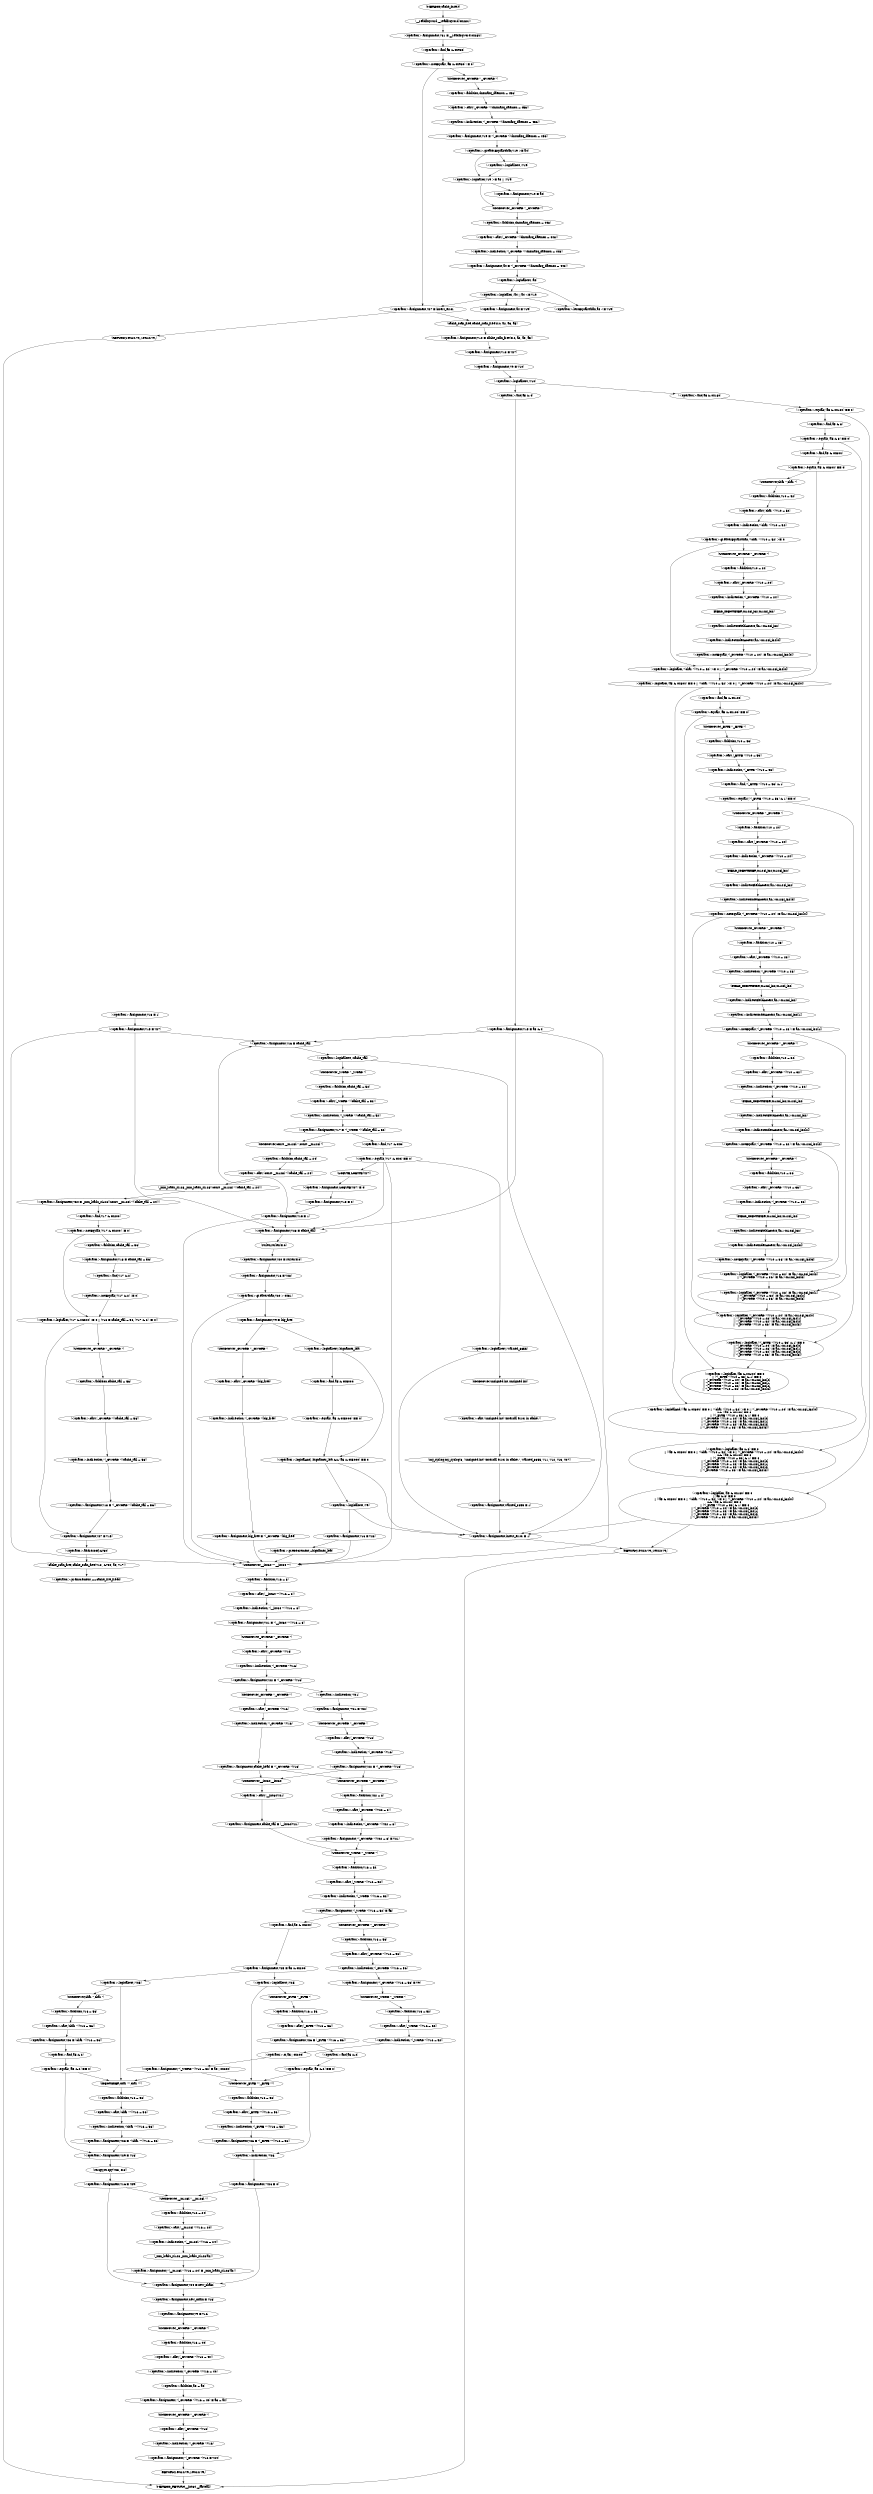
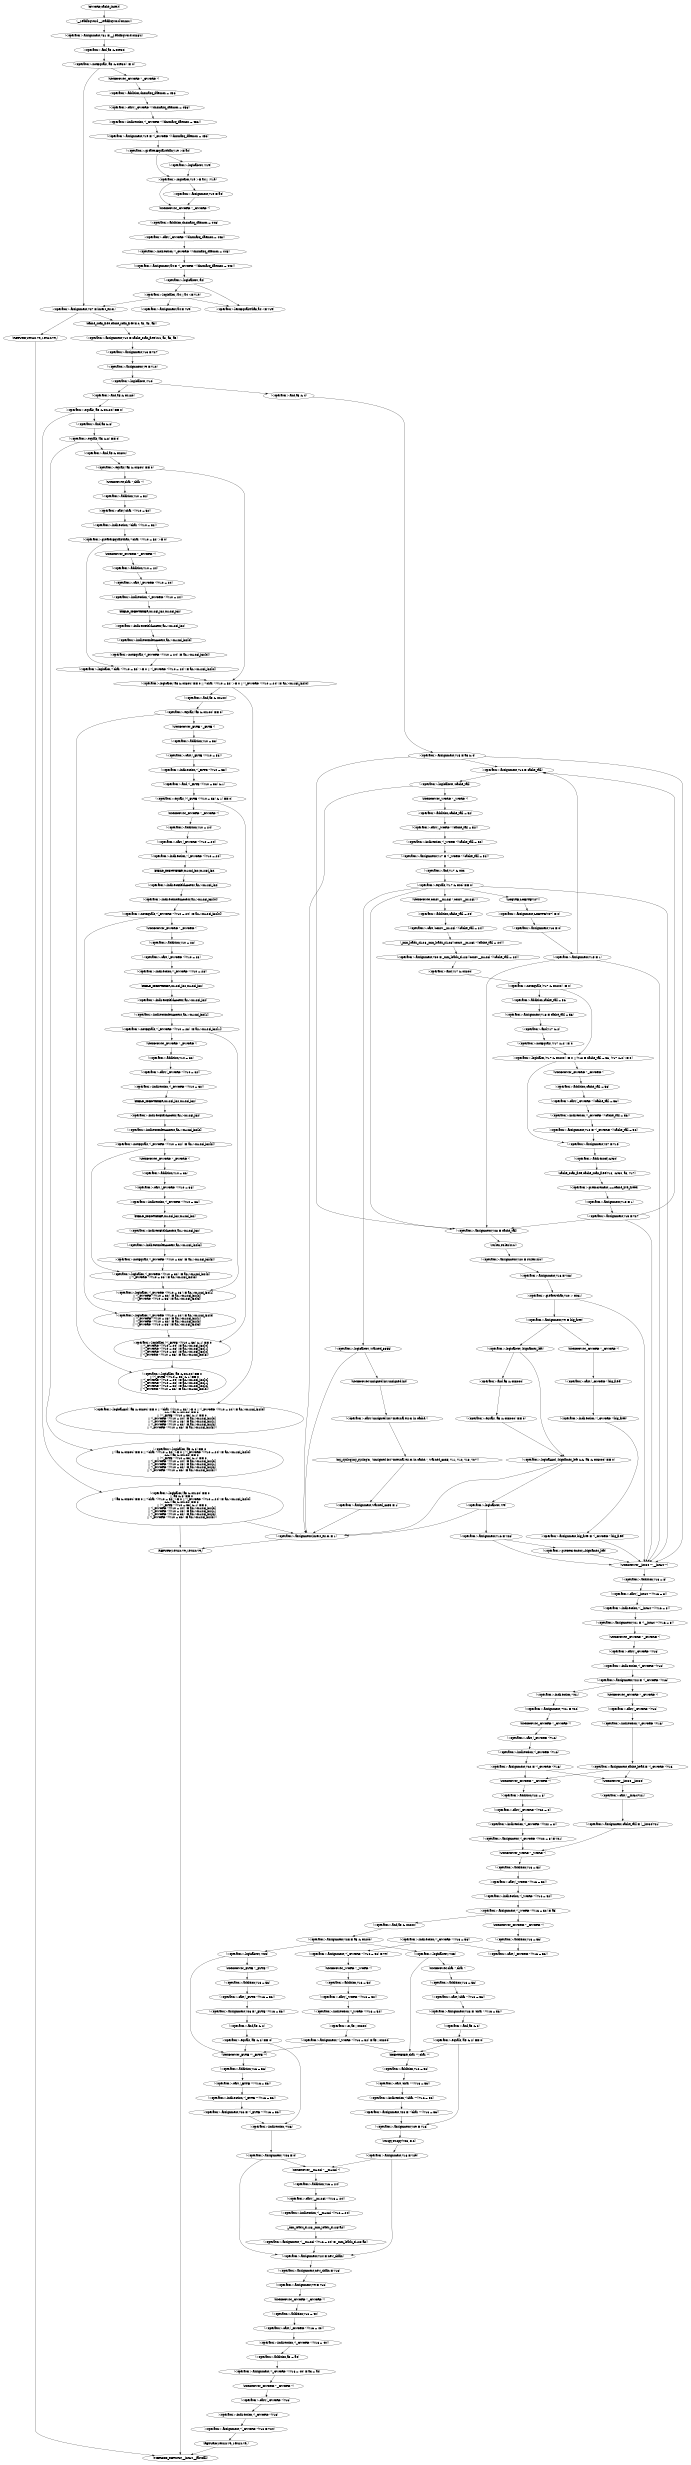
node "(METHOD,cache_insert)": label "(METHOD,cache_insert)" -> "(QWORD,cache_insert)"
edge "(<operator>.assignment,v17 = *(_WORD *)(cache_tail + 52))" -> "(UNKNOWN,const __m128i *,const __m128i *)": now "(<operator>.equals,(v17 & 0xC) == 0)" -> "(UNKNOWN,const __m128i *,const __m128i *)"
edge "(<operator>.preIncrement,++cache_live_freed)" -> "(<operator>.assignment,v13 = 1)": added
edge "(<operator>.cast,(_QWORD *)(v16 + 56))" -> "(<operator>.indirection,*(_QWORD *)(v16 + 56))": reversed
